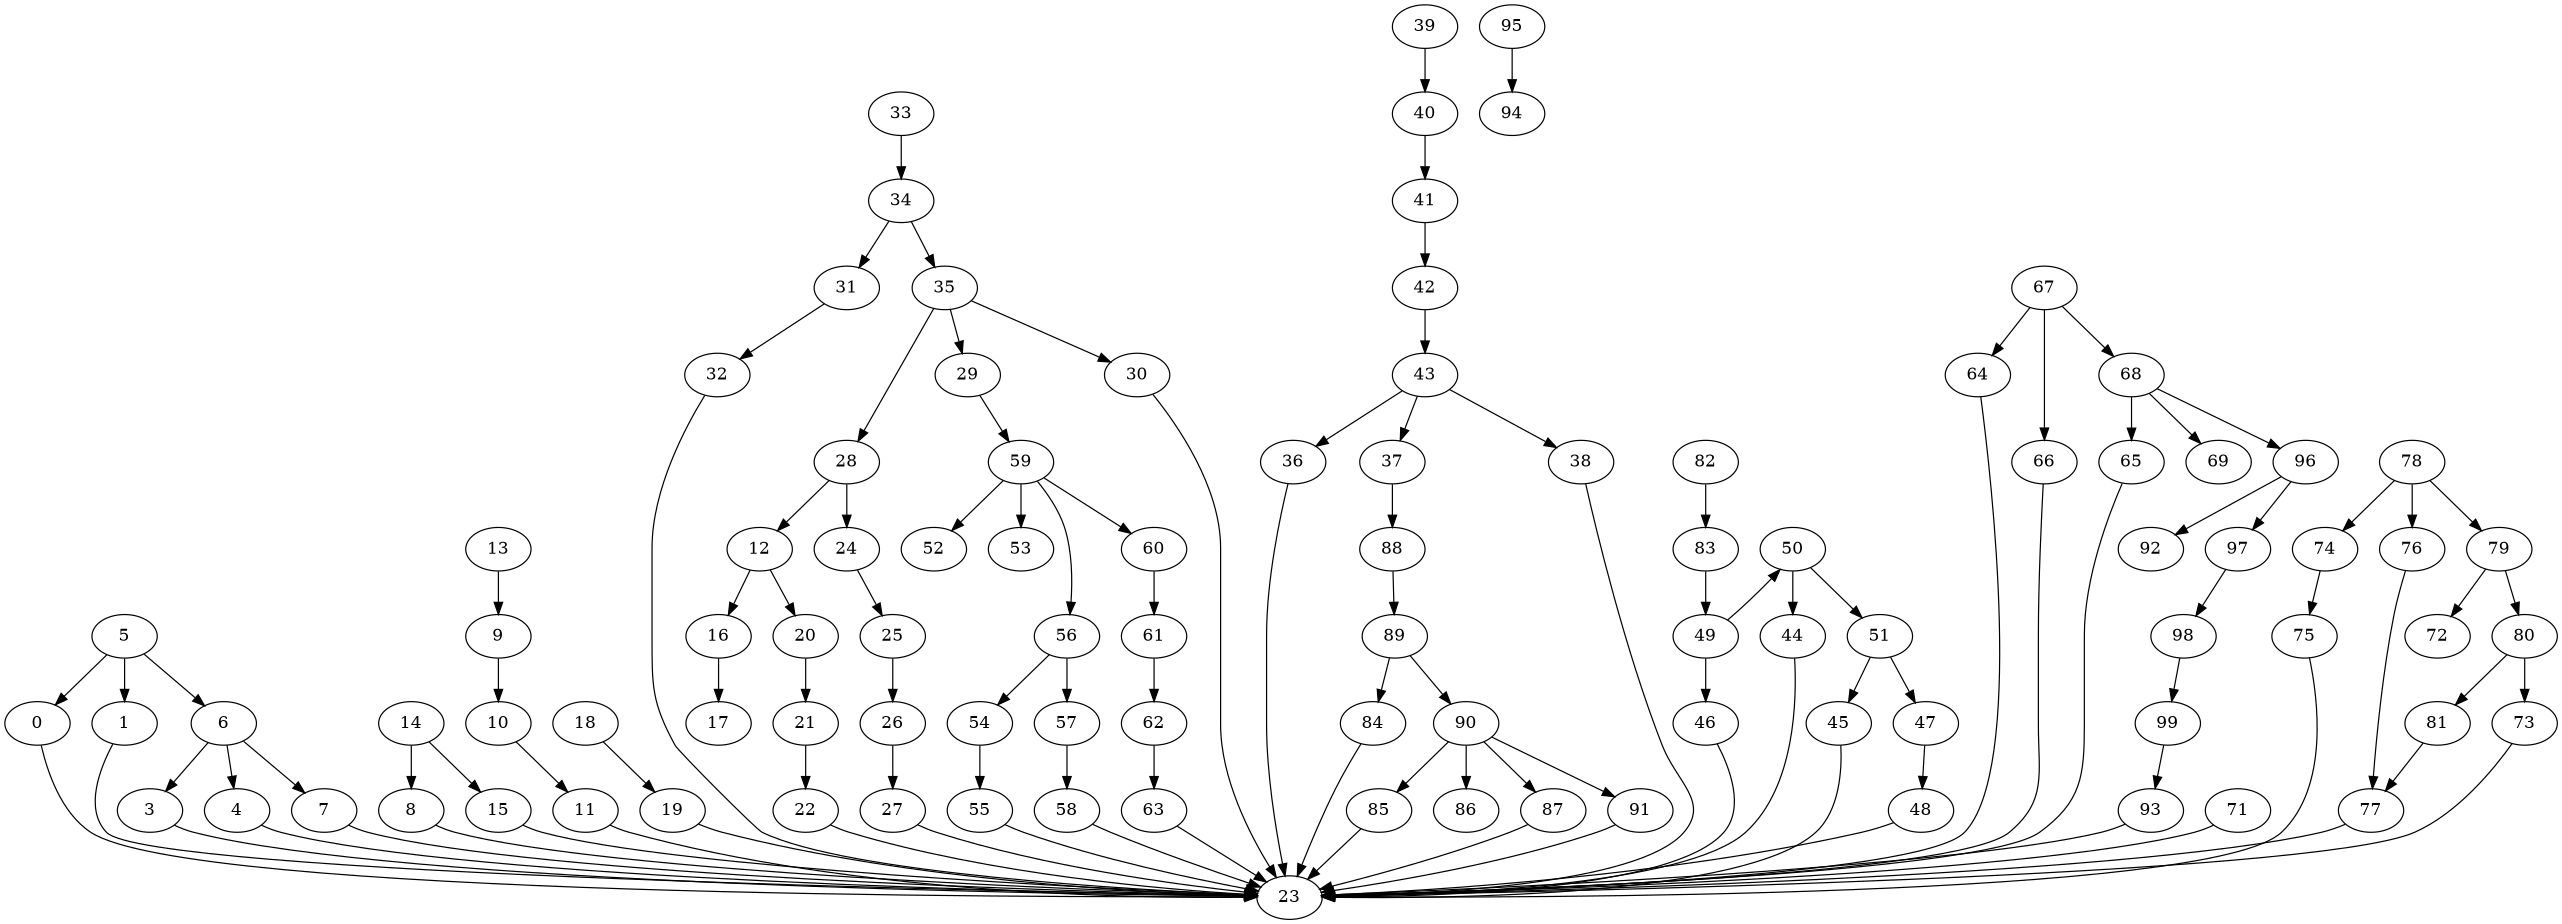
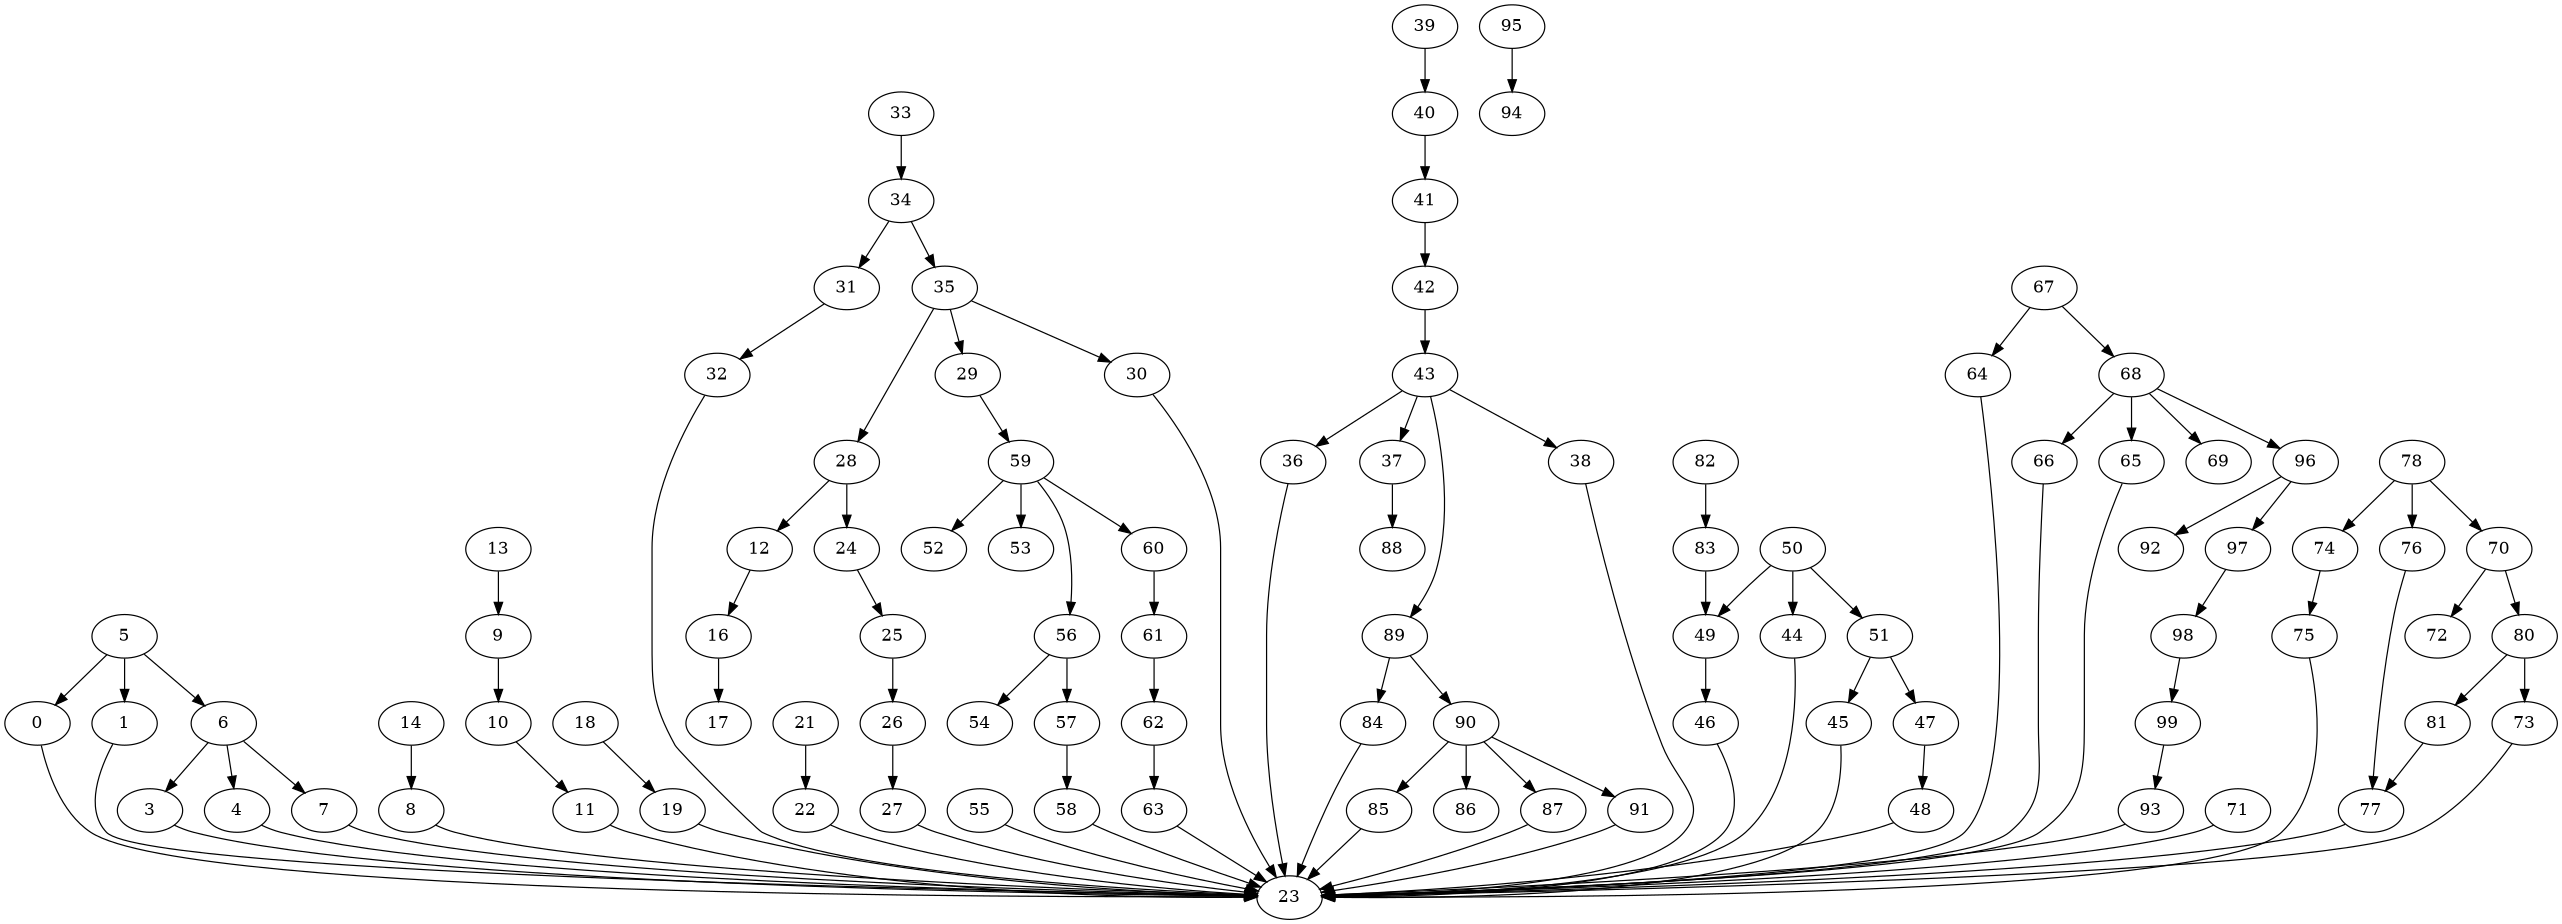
edge "67" -> "66": now "68" -> "66"
node "79": label "79" -> "70"
edge "88" -> "89": now "43" -> "89"
edge "49" -> "50": reversed
node "20": removed
edge "54" -> "55": removed
node "15": removed
